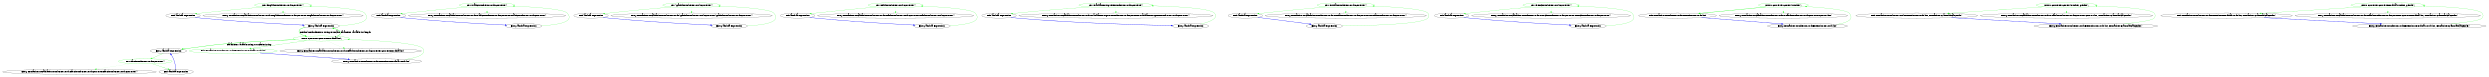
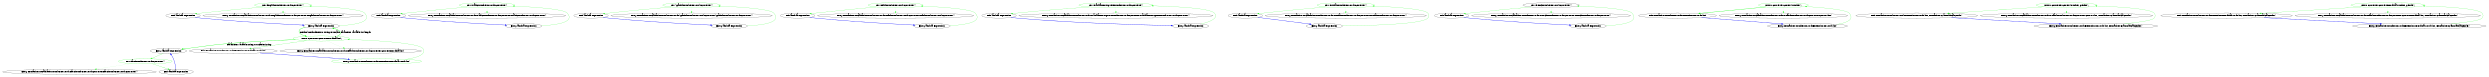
node "new FrenchNumberToWordsConverter()": color green -> black
node "Exit Humanizer.NumberToWordsExtension.ToOrdinalWords(int)": color green -> black
node "Entry Humanizer.NumberToWordsExtension.ToOrdinalWords(int)": color black -> green
